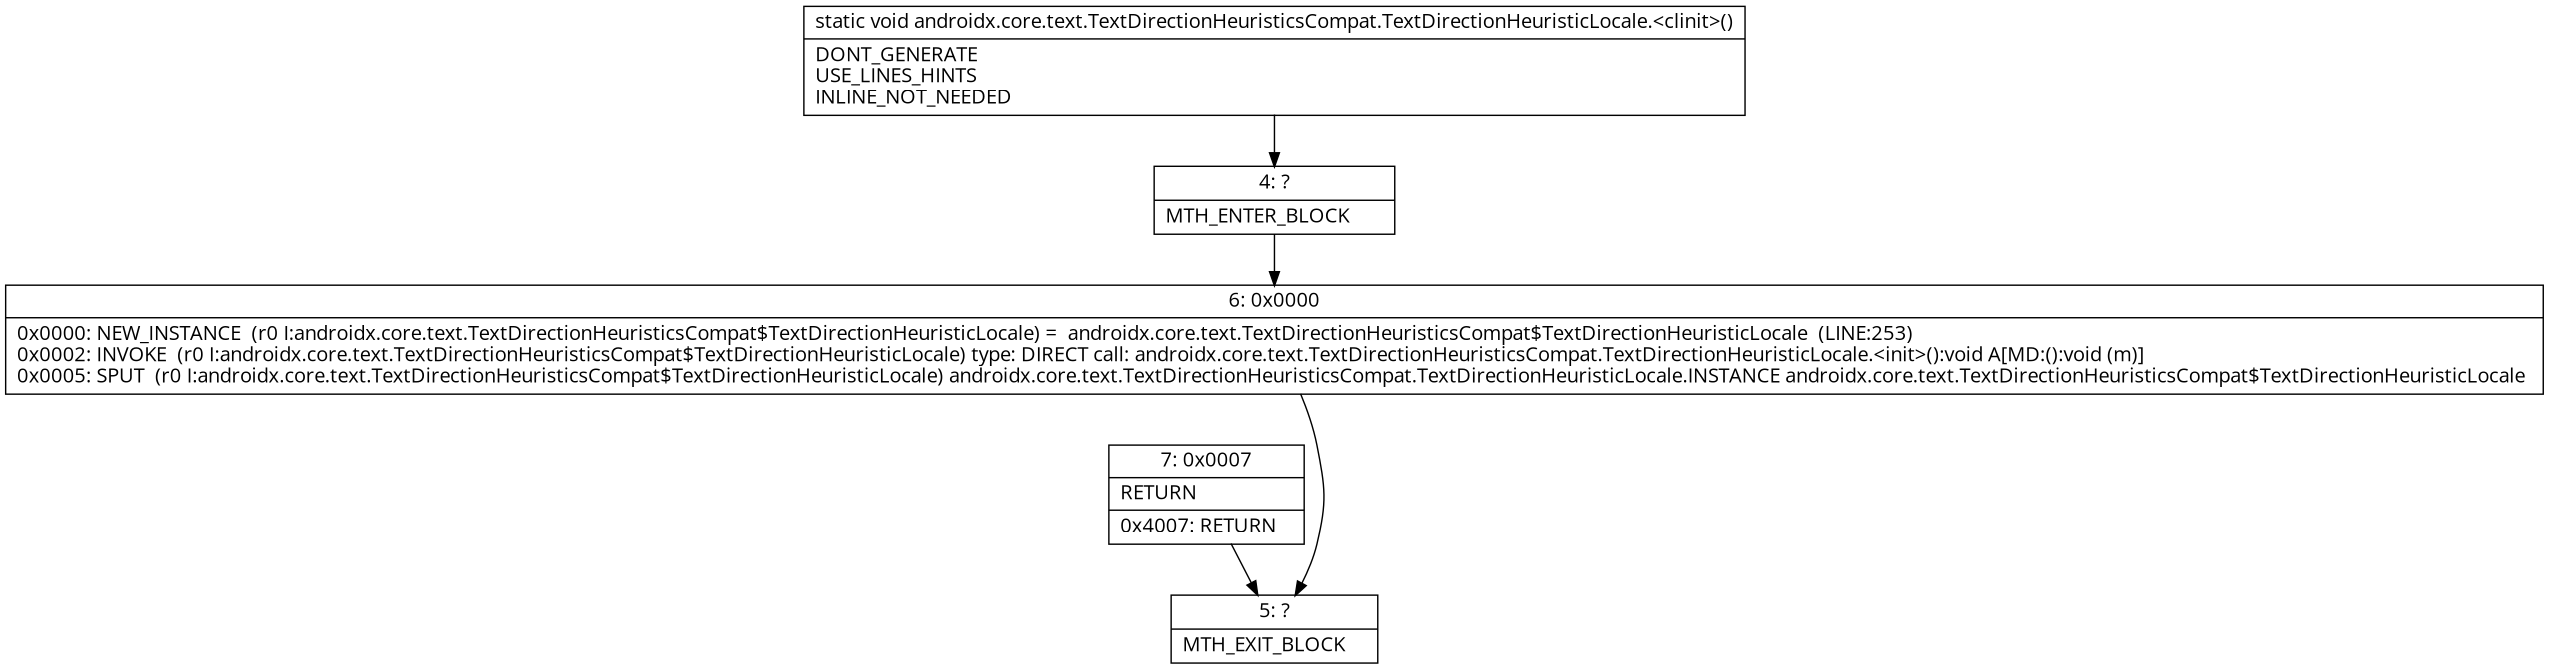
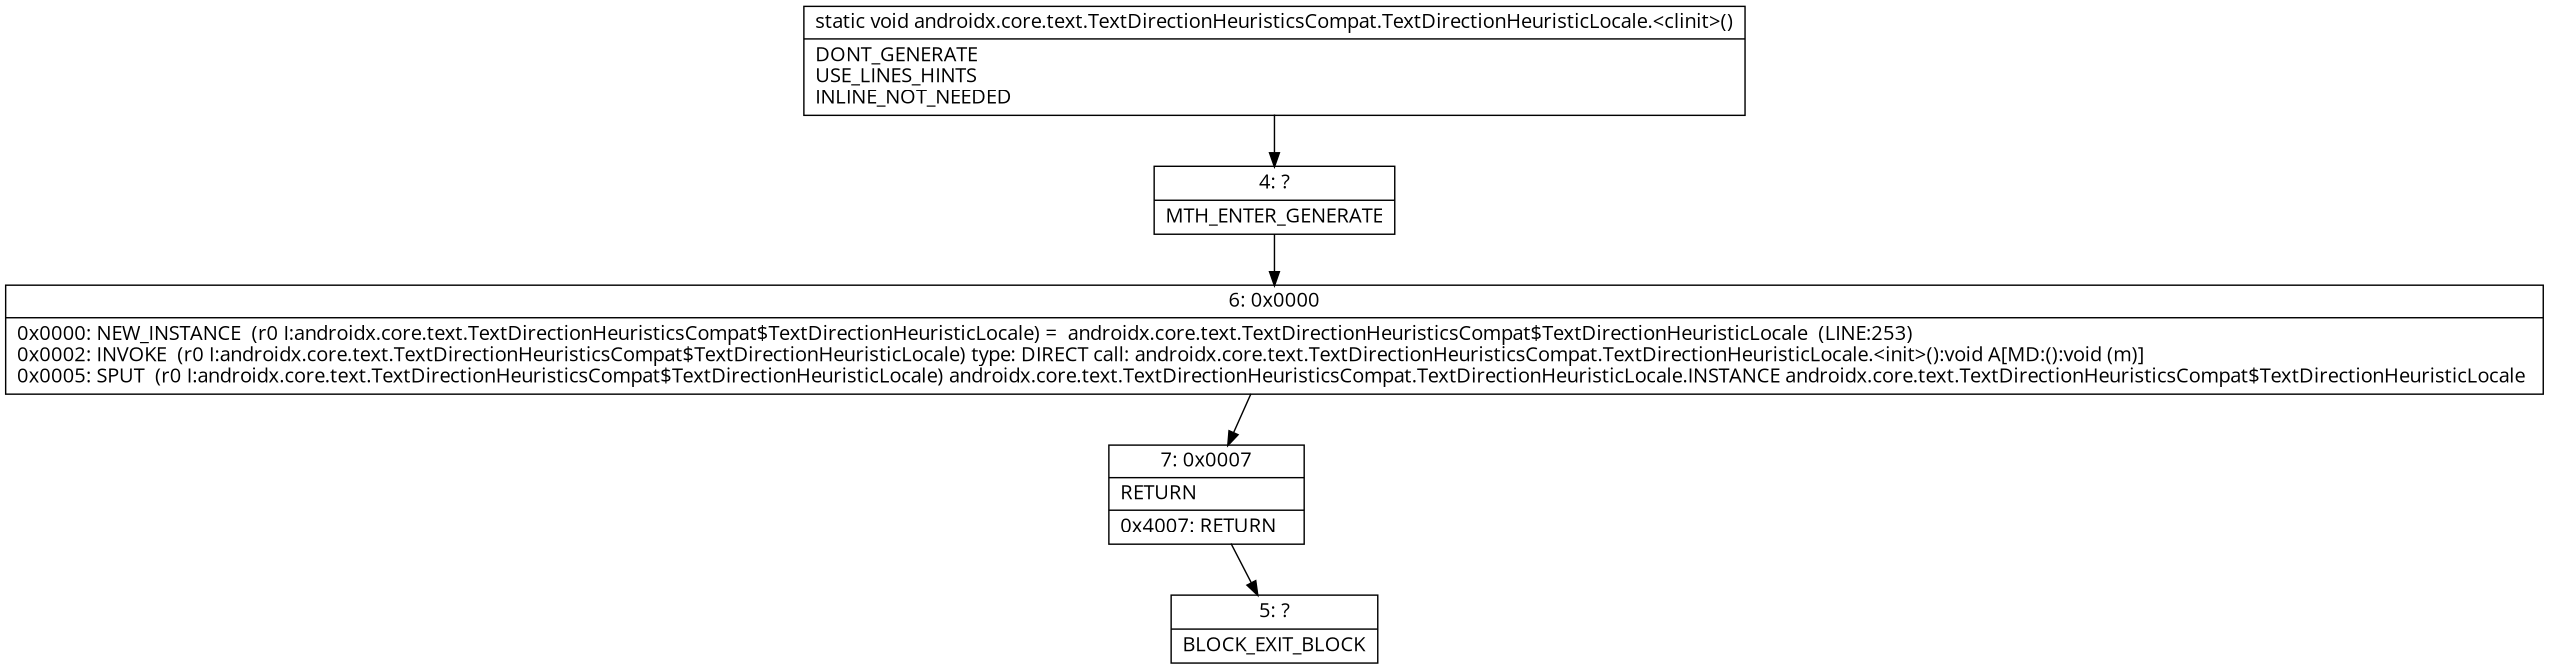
node "4: ?": text "MTH_ENTER_BLOCK" -> "MTH_ENTER_GENERATE"
edge "6: 0x0000" -> "5: ?": now "6: 0x0000" -> "7: 0x0007"
node "5: ?": text "MTH_EXIT_BLOCK" -> "BLOCK_EXIT_BLOCK"
